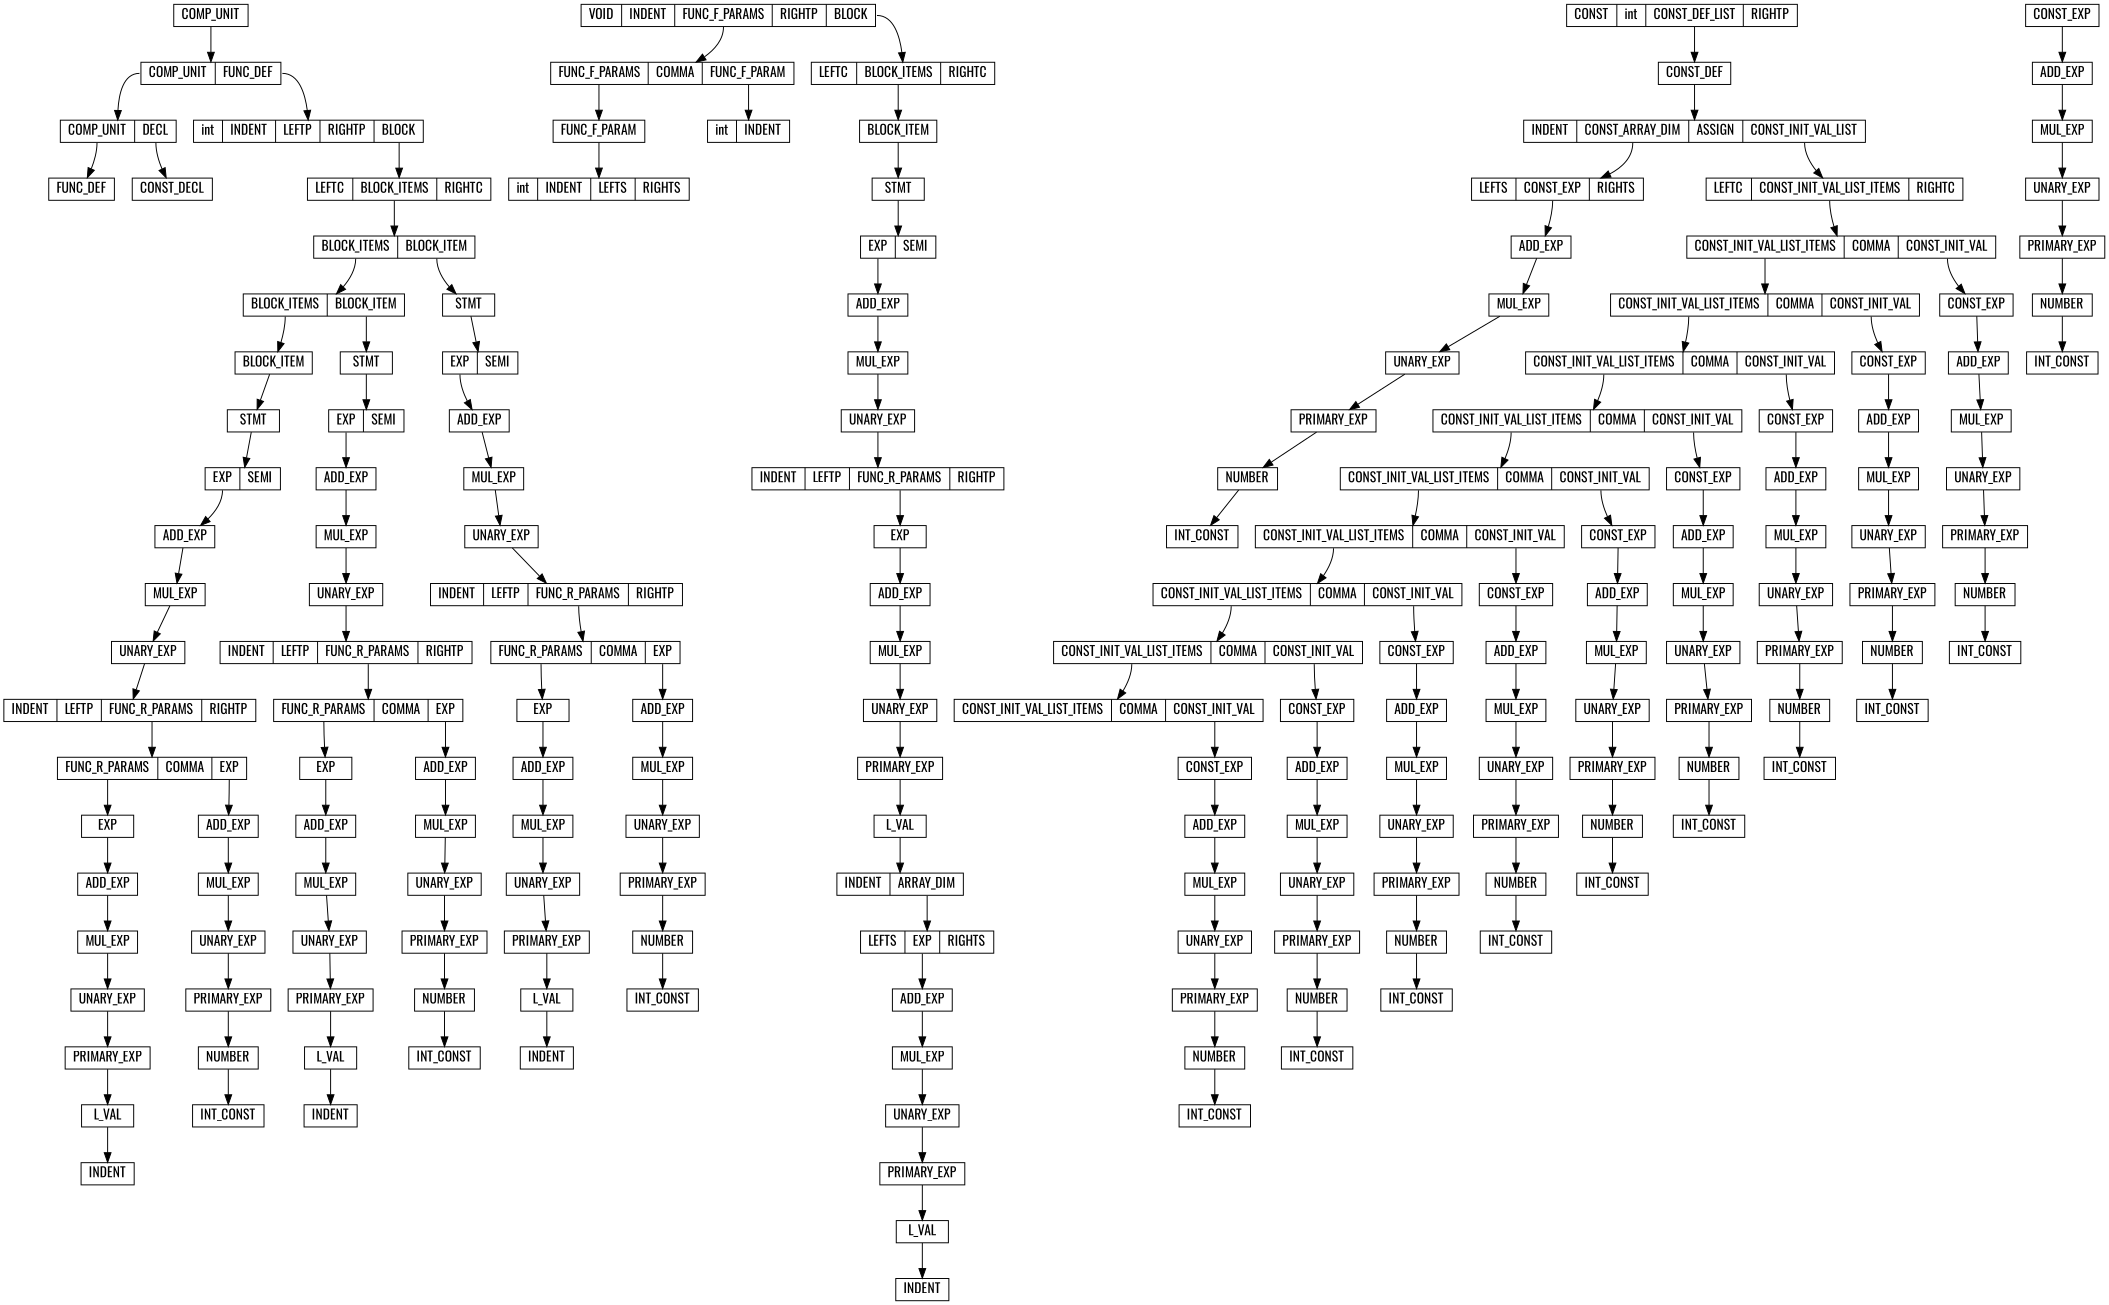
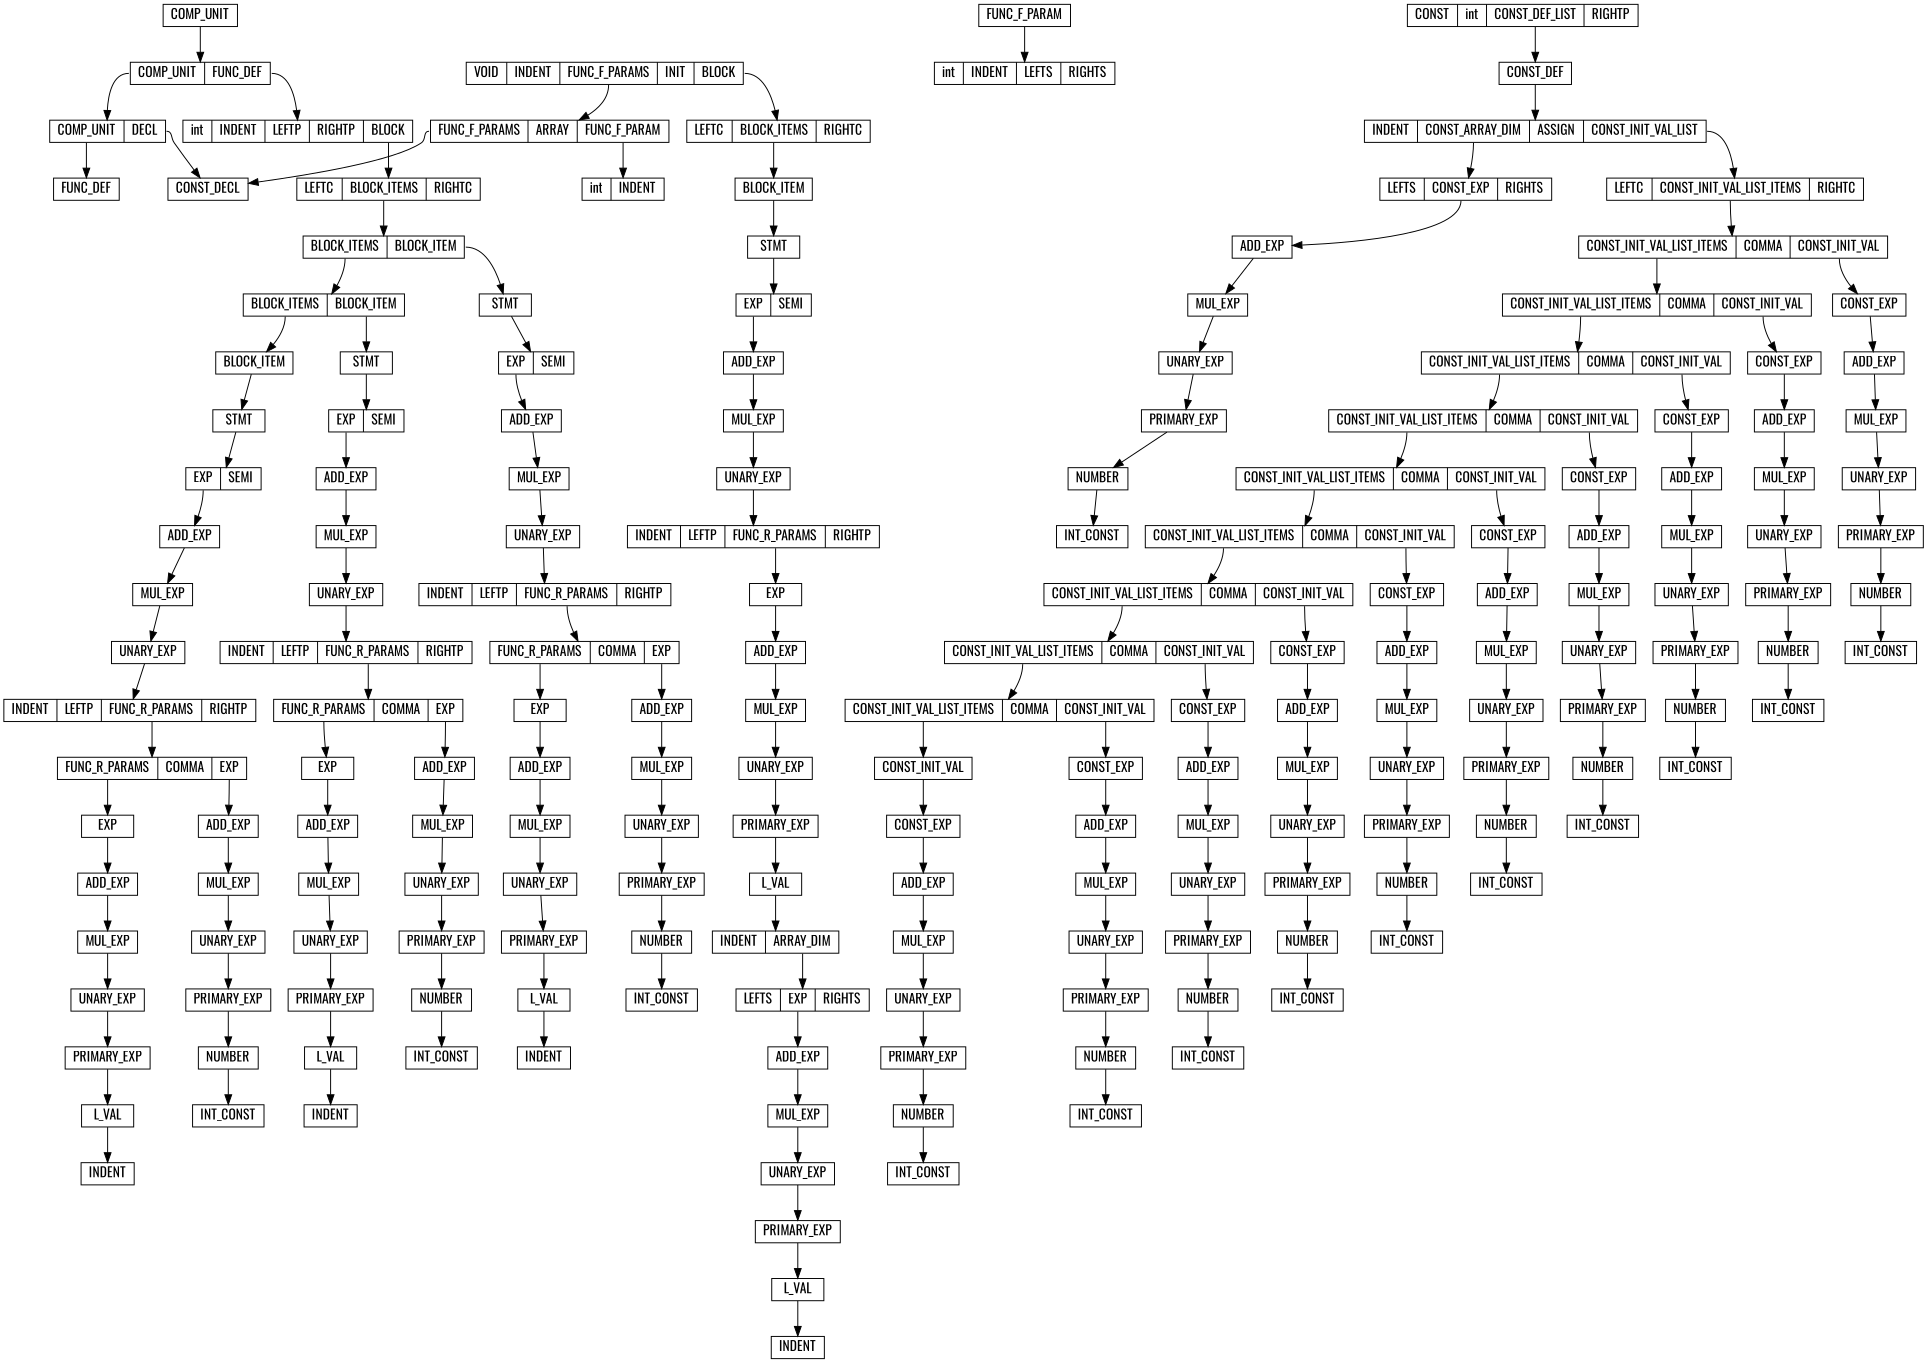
node "VOID": text "RIGHTP" -> "INIT"
node "FUNC_F_PARAMS": text "COMMA" -> "ARRAY"
edge "FUNC_F_PARAMS" -> "FUNC_F_PARAM": now "FUNC_F_PARAMS" -> "CONST_DECL"
node "CONST_INIT_VAL": added
